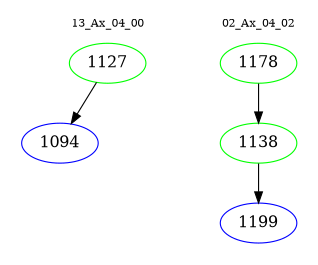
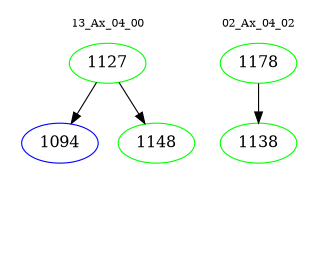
node "1148": added
node "1199": removed
